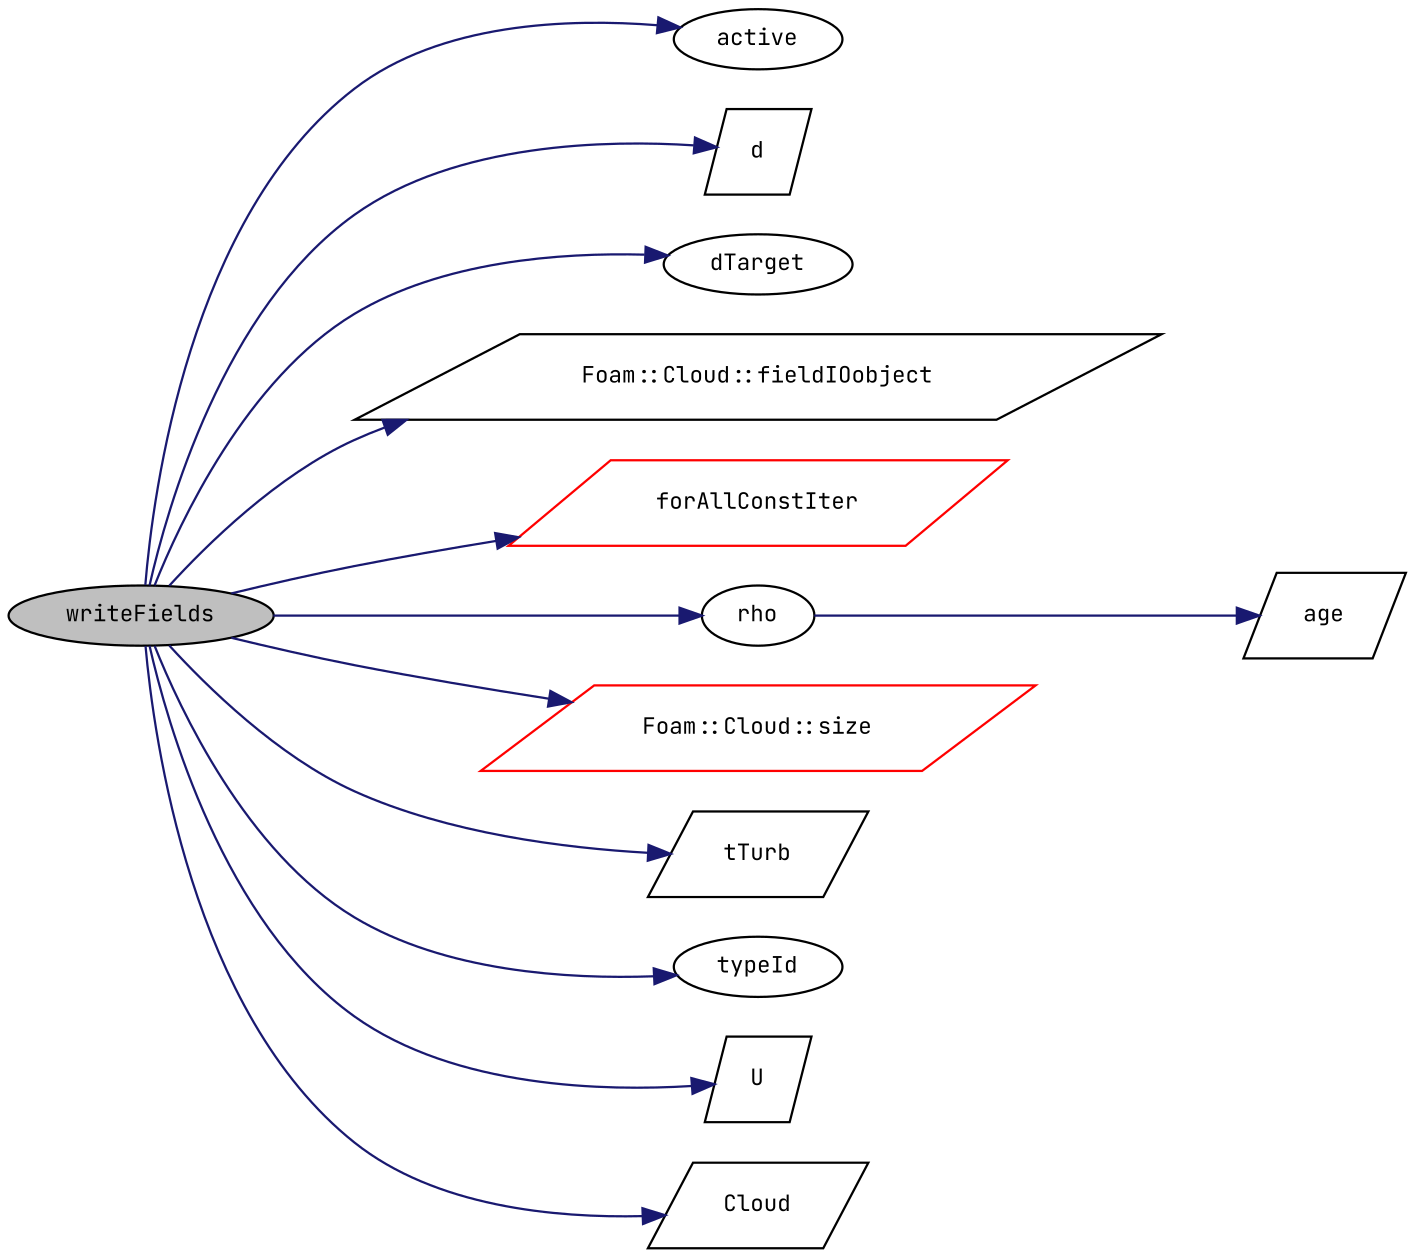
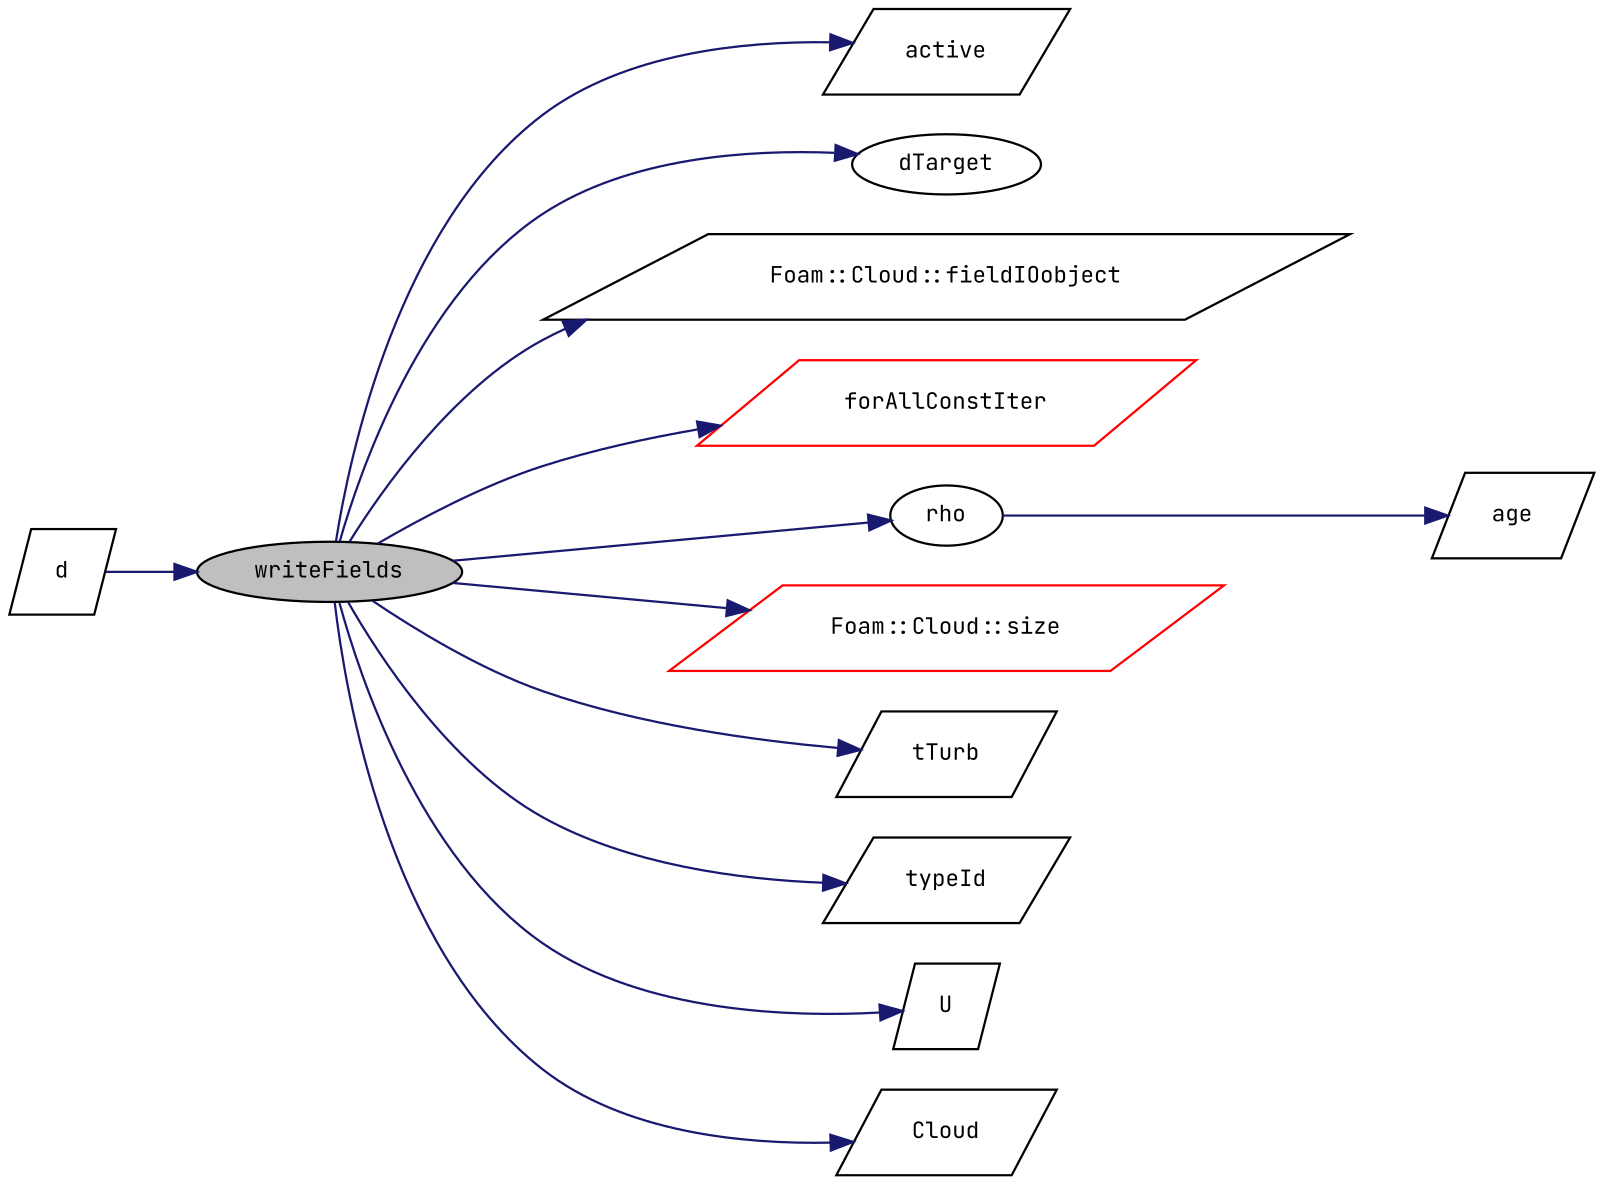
node "active": shape ellipse -> parallelogram
edge "writeFields" -> "d": reversed
node "typeId": shape ellipse -> parallelogram
